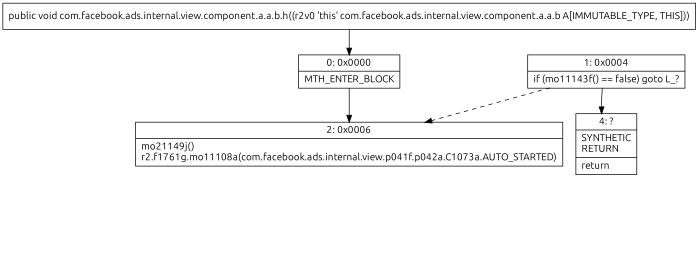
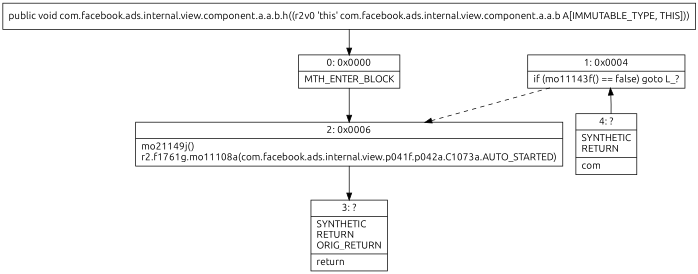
edge "1: 0x0004" -> "4: ?": reversed
node "4: ?": text "return" -> "com"
node "3: ?": added
